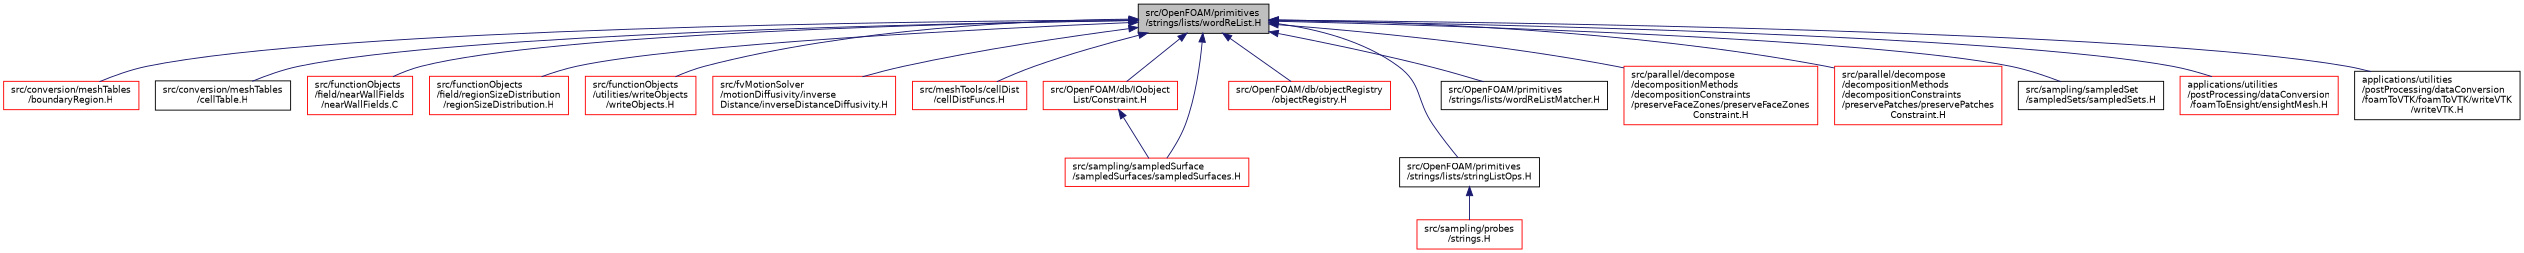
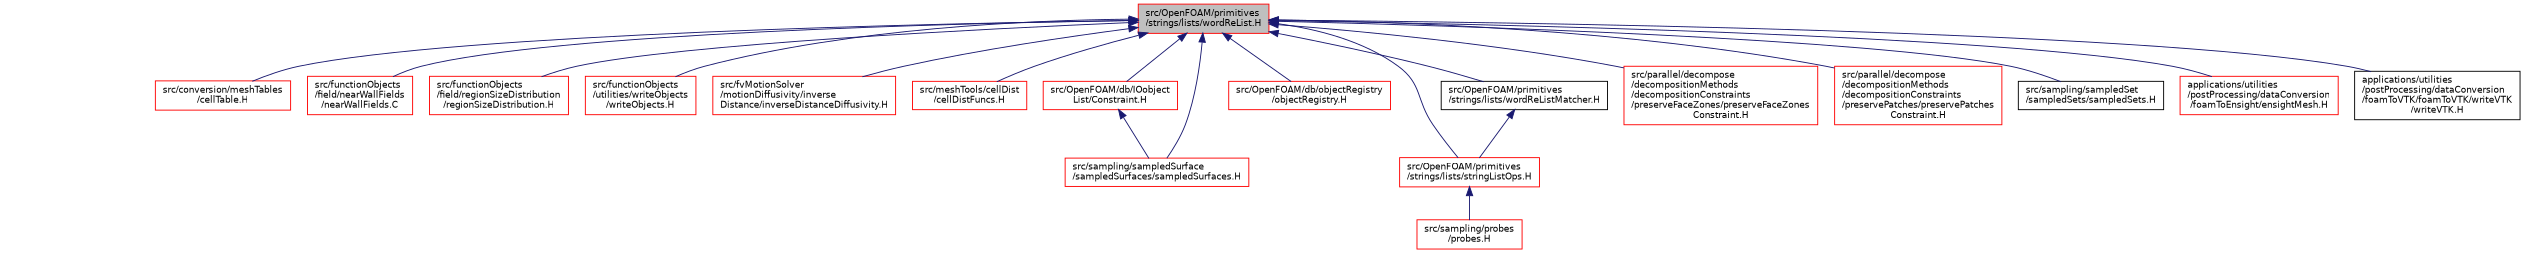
node "src/OpenFOAM/primitives /strings/lists/wordReList.H": color black -> red
node "src/conversion/meshTables /boundaryRegion.H": removed
node "src/conversion/meshTables /cellTable.H": color black -> red
edge "src/OpenFOAM/primitives /strings/lists/stringListOps.H" -> "src/OpenFOAM/primitives /strings/lists/wordReListMatcher.H": added
node "src/OpenFOAM/primitives /strings/lists/stringListOps.H": color black -> red
node "src/sampling/probes /strings.H": label "src/sampling/probes /strings.H" -> "src/sampling/probes /probes.H"
